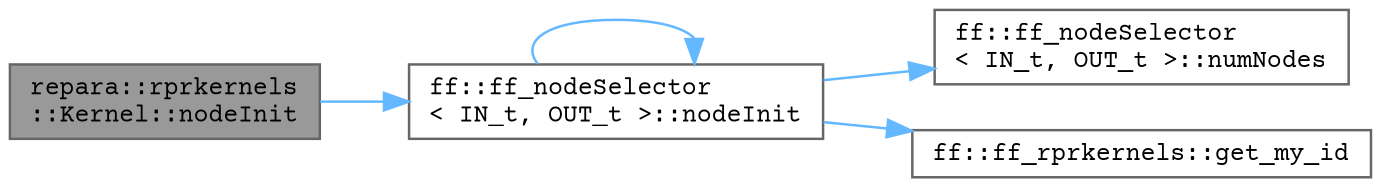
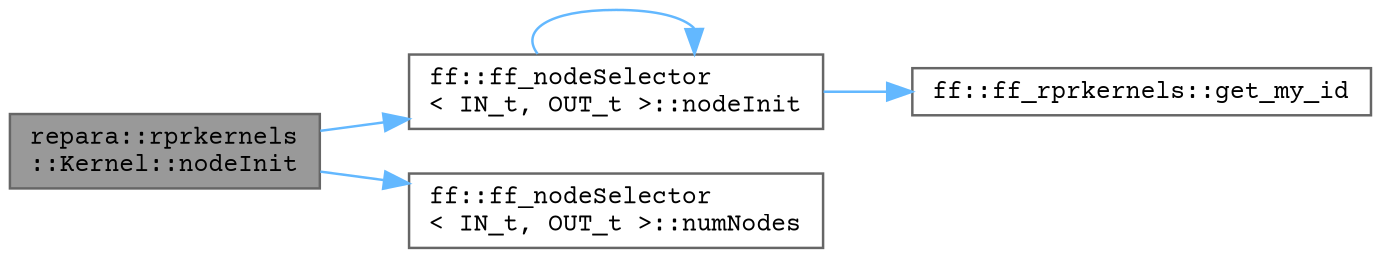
edge "ff::ff_nodeSelector < IN_t, OUT_t >::nodeInit" -> "ff::ff_nodeSelector < IN_t, OUT_t >::numNodes": now "repara::rprkernels ::Kernel::nodeInit" -> "ff::ff_nodeSelector < IN_t, OUT_t >::numNodes"
